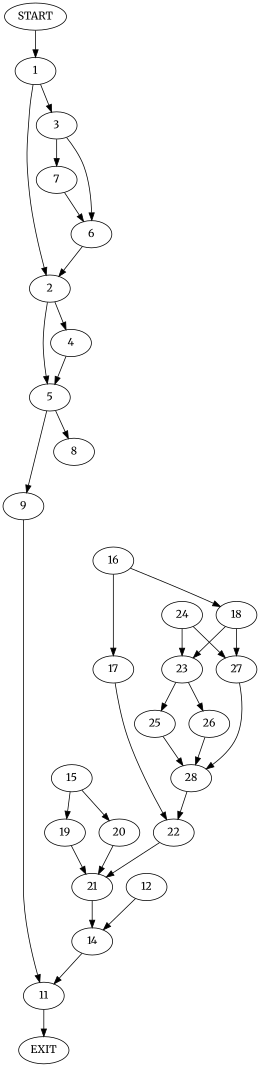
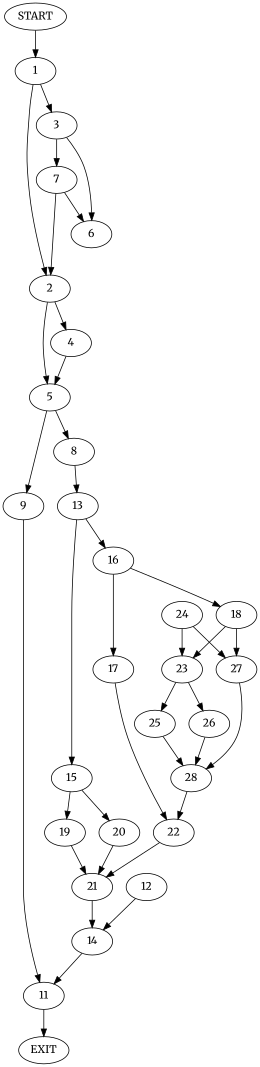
edge "6" -> "2": now "7" -> "2"
node "13": added
